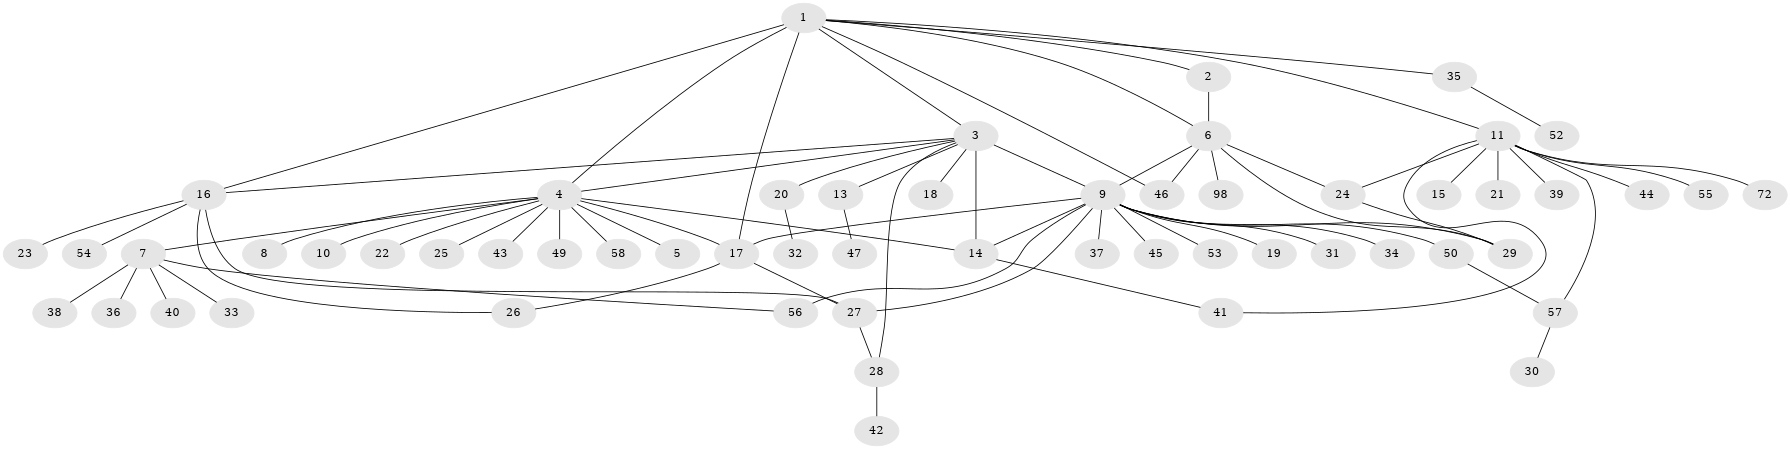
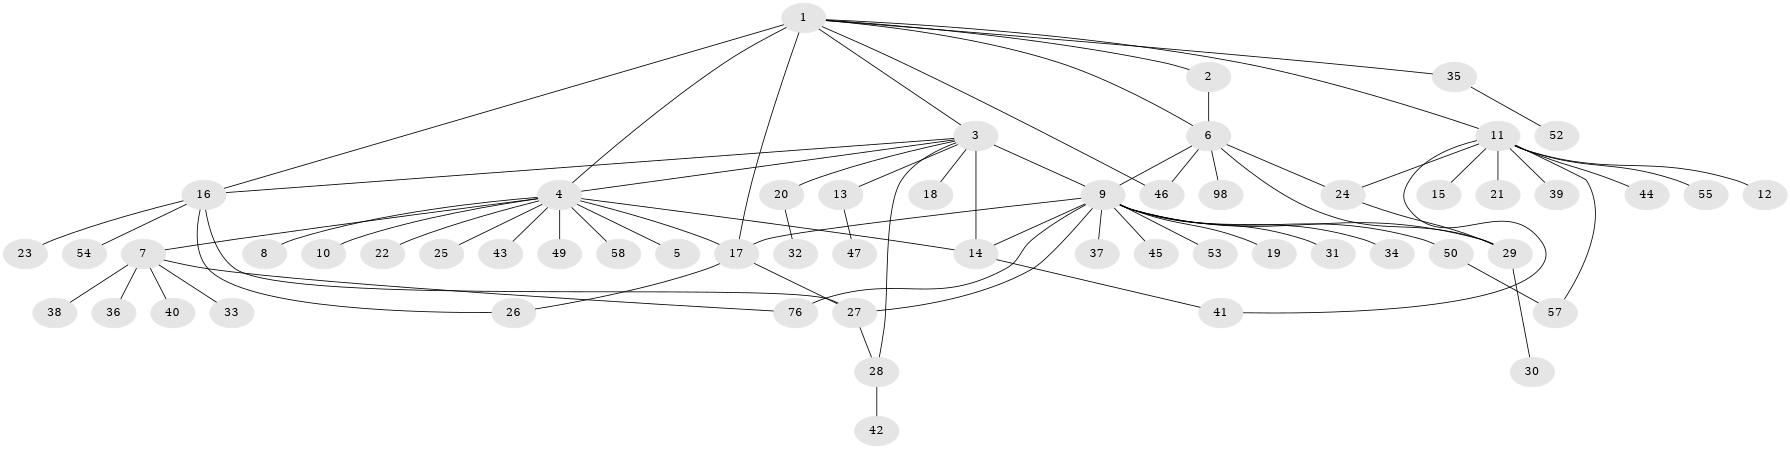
node "72": label "72" -> "12"
node "56": label "56" -> "76"
edge "57" -- "30": now "29" -- "30"
